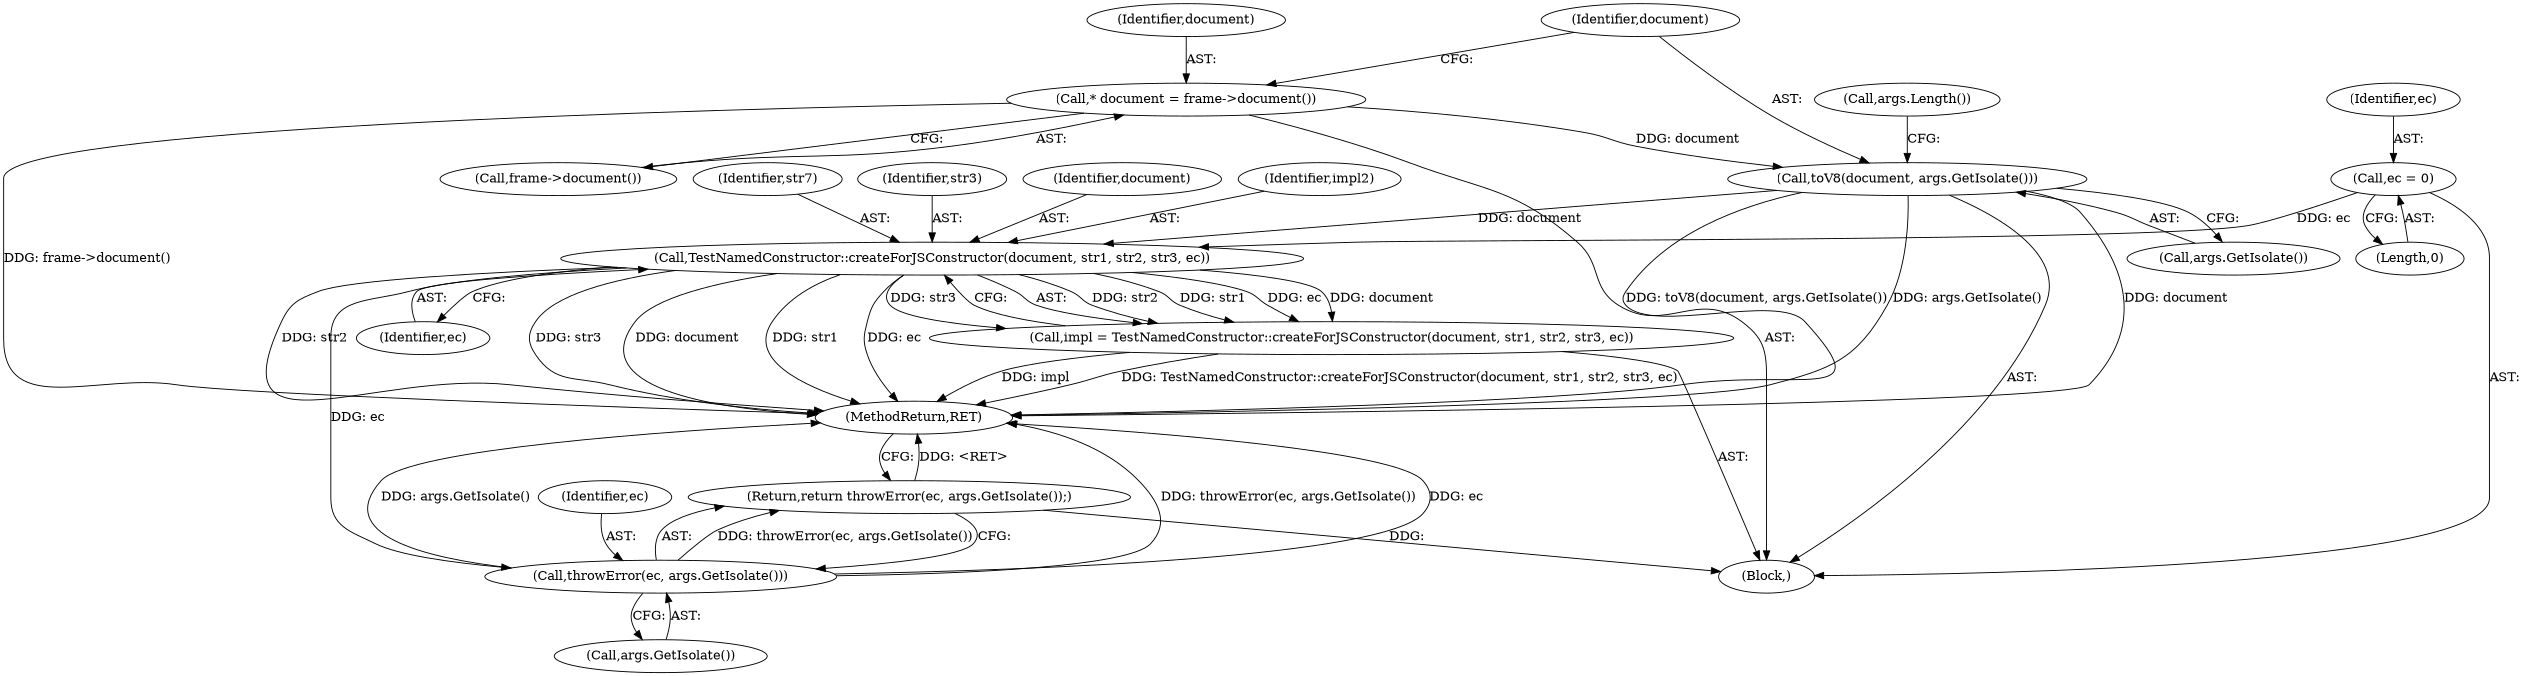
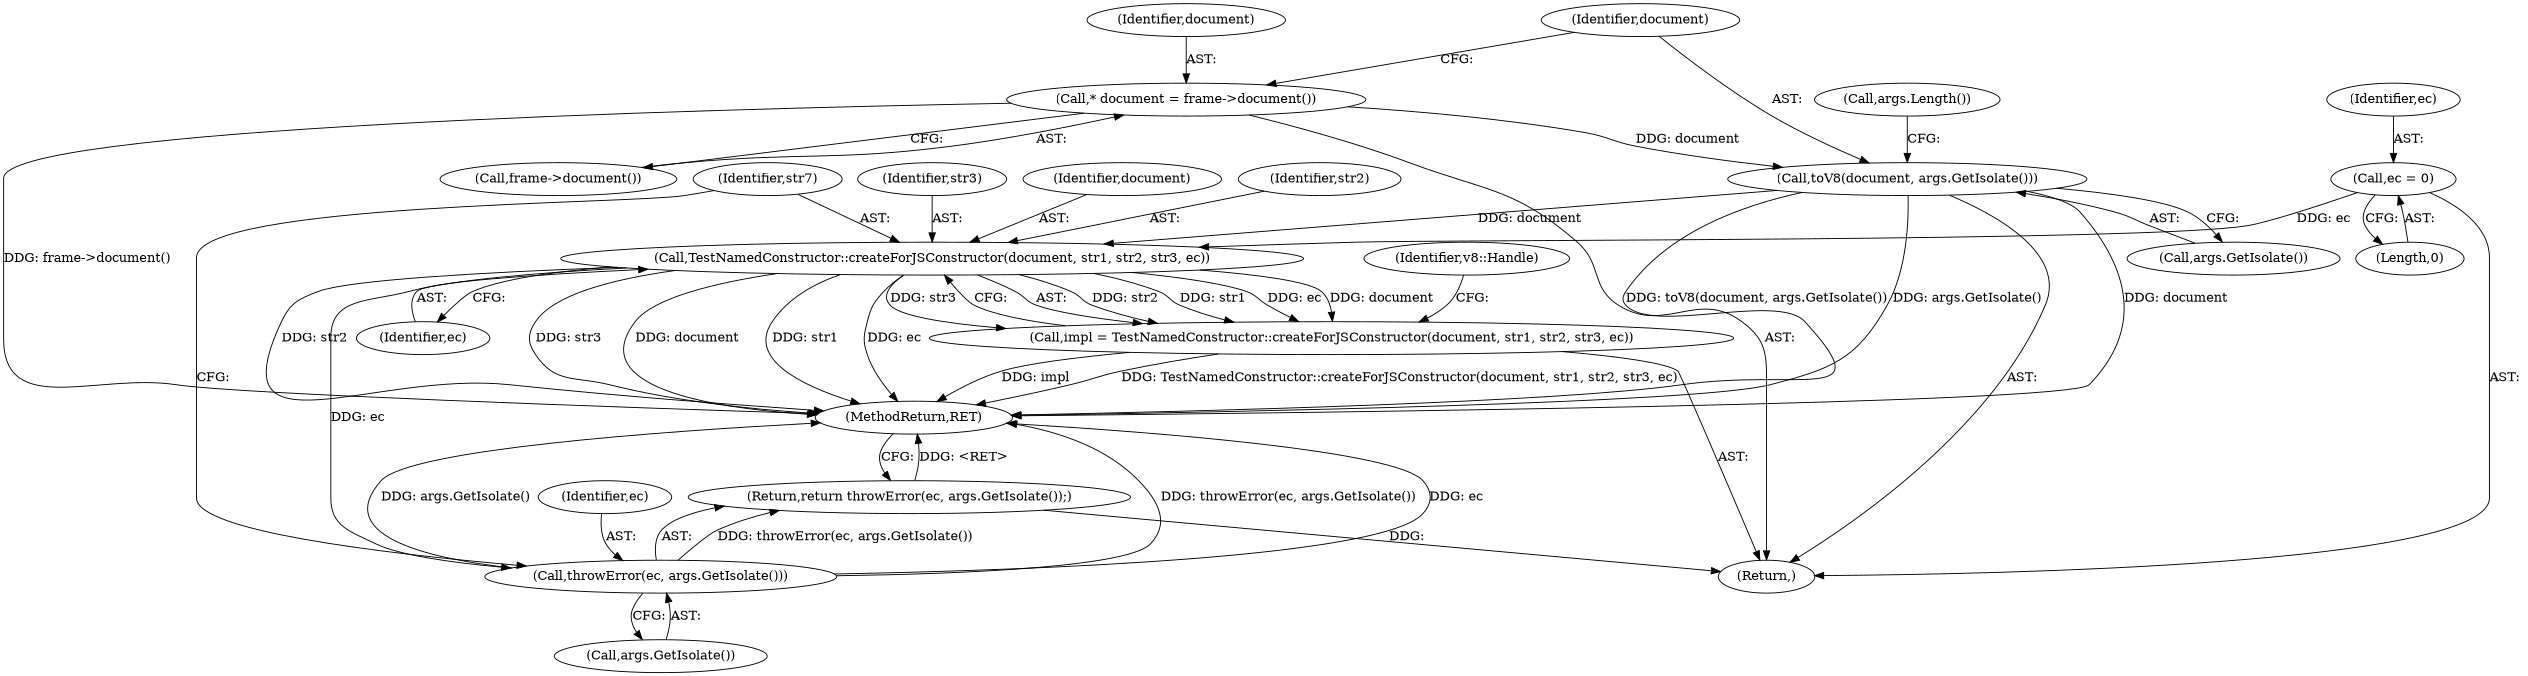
node "(Identifier,impl2)": label "(Identifier,impl2)" -> "(Identifier,str2)"
node "(Identifier,v8::Handle)": added
edge "(Return,return throwError(ec, args.GetIsolate());)" -> "(Call,throwError(ec, args.GetIsolate()))": now "(Identifier,str7)" -> "(Call,throwError(ec, args.GetIsolate()))"
node "(Block,)": label "(Block,)" -> "(Return,)"
